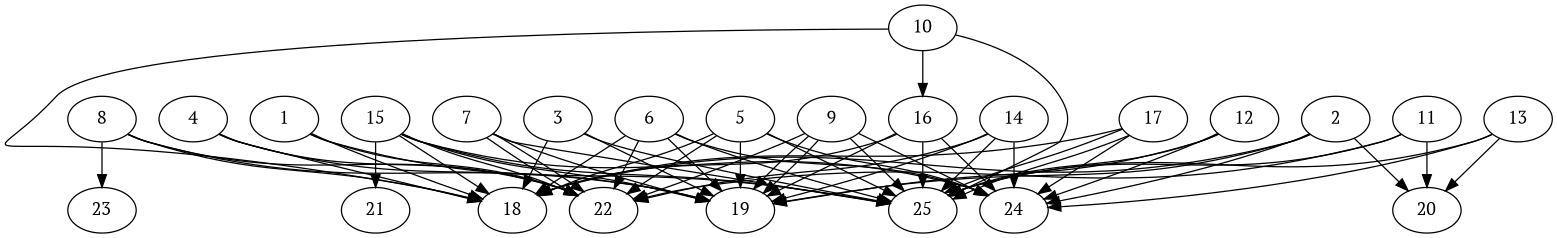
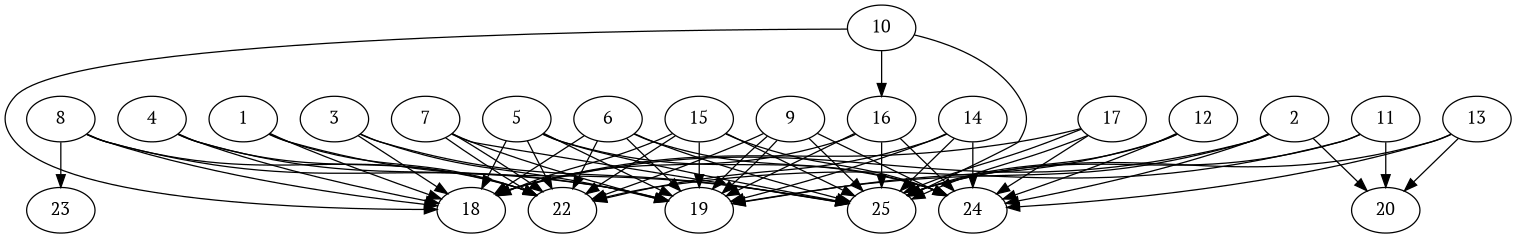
node "21": removed
